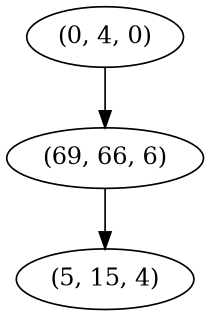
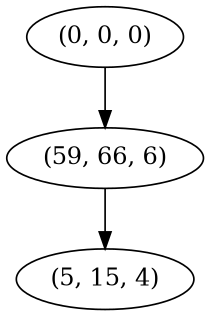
node "(0, 4, 0)": label "(0, 4, 0)" -> "(0, 0, 0)"
node "(69, 66, 6)": label "(69, 66, 6)" -> "(59, 66, 6)"
